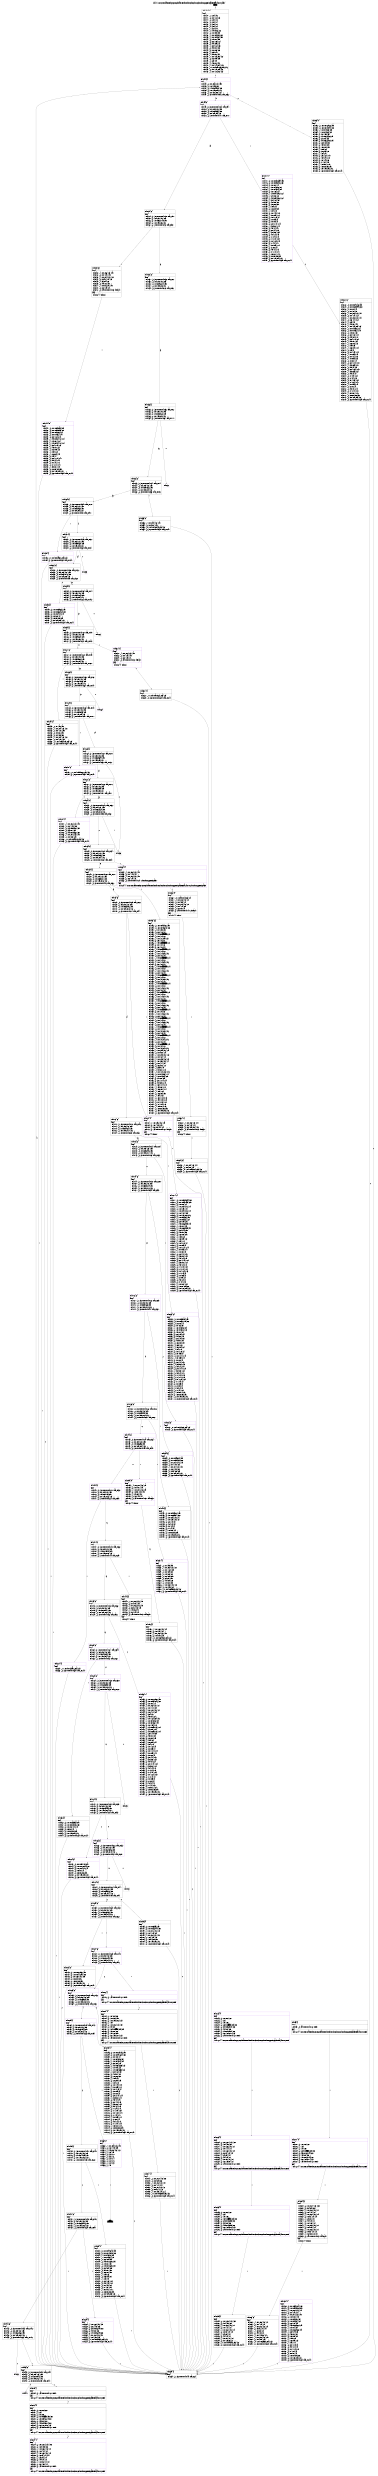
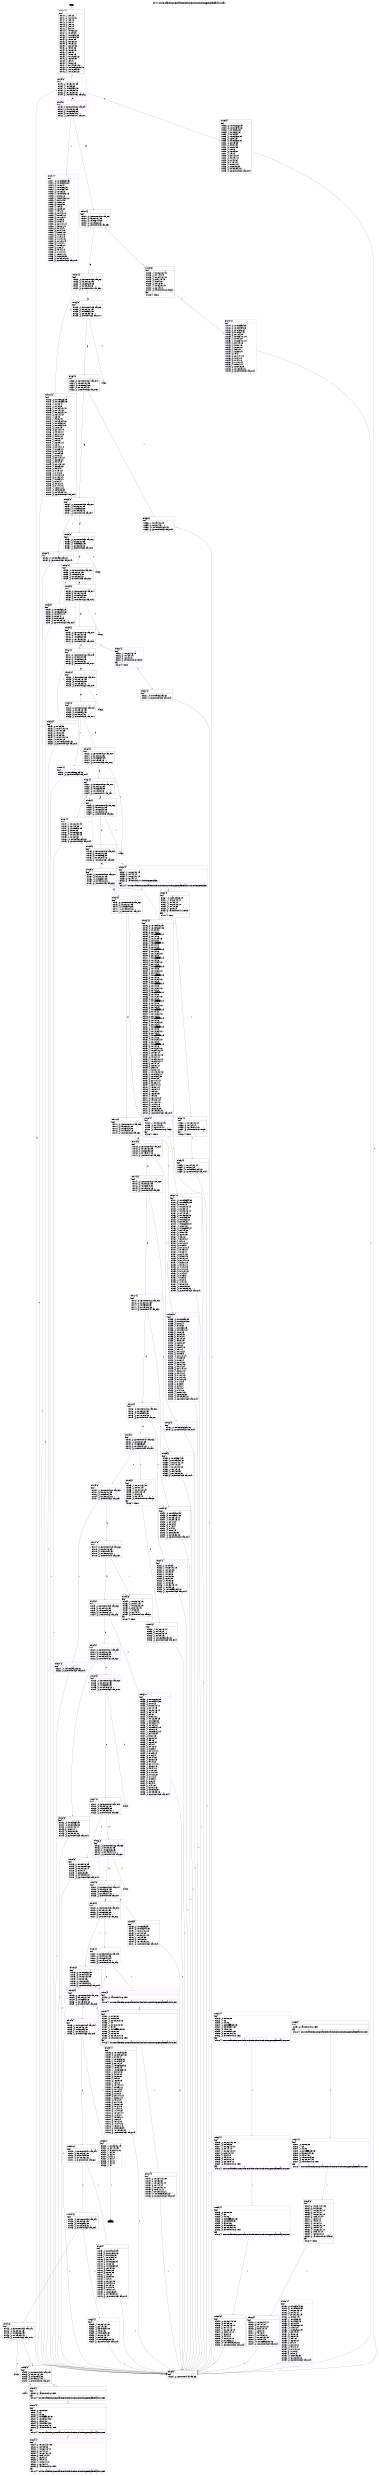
edge "0x401b71 [147]" -> "0x402128 [167]": now "0x401537 [28]" -> "0x402128 [167]"
